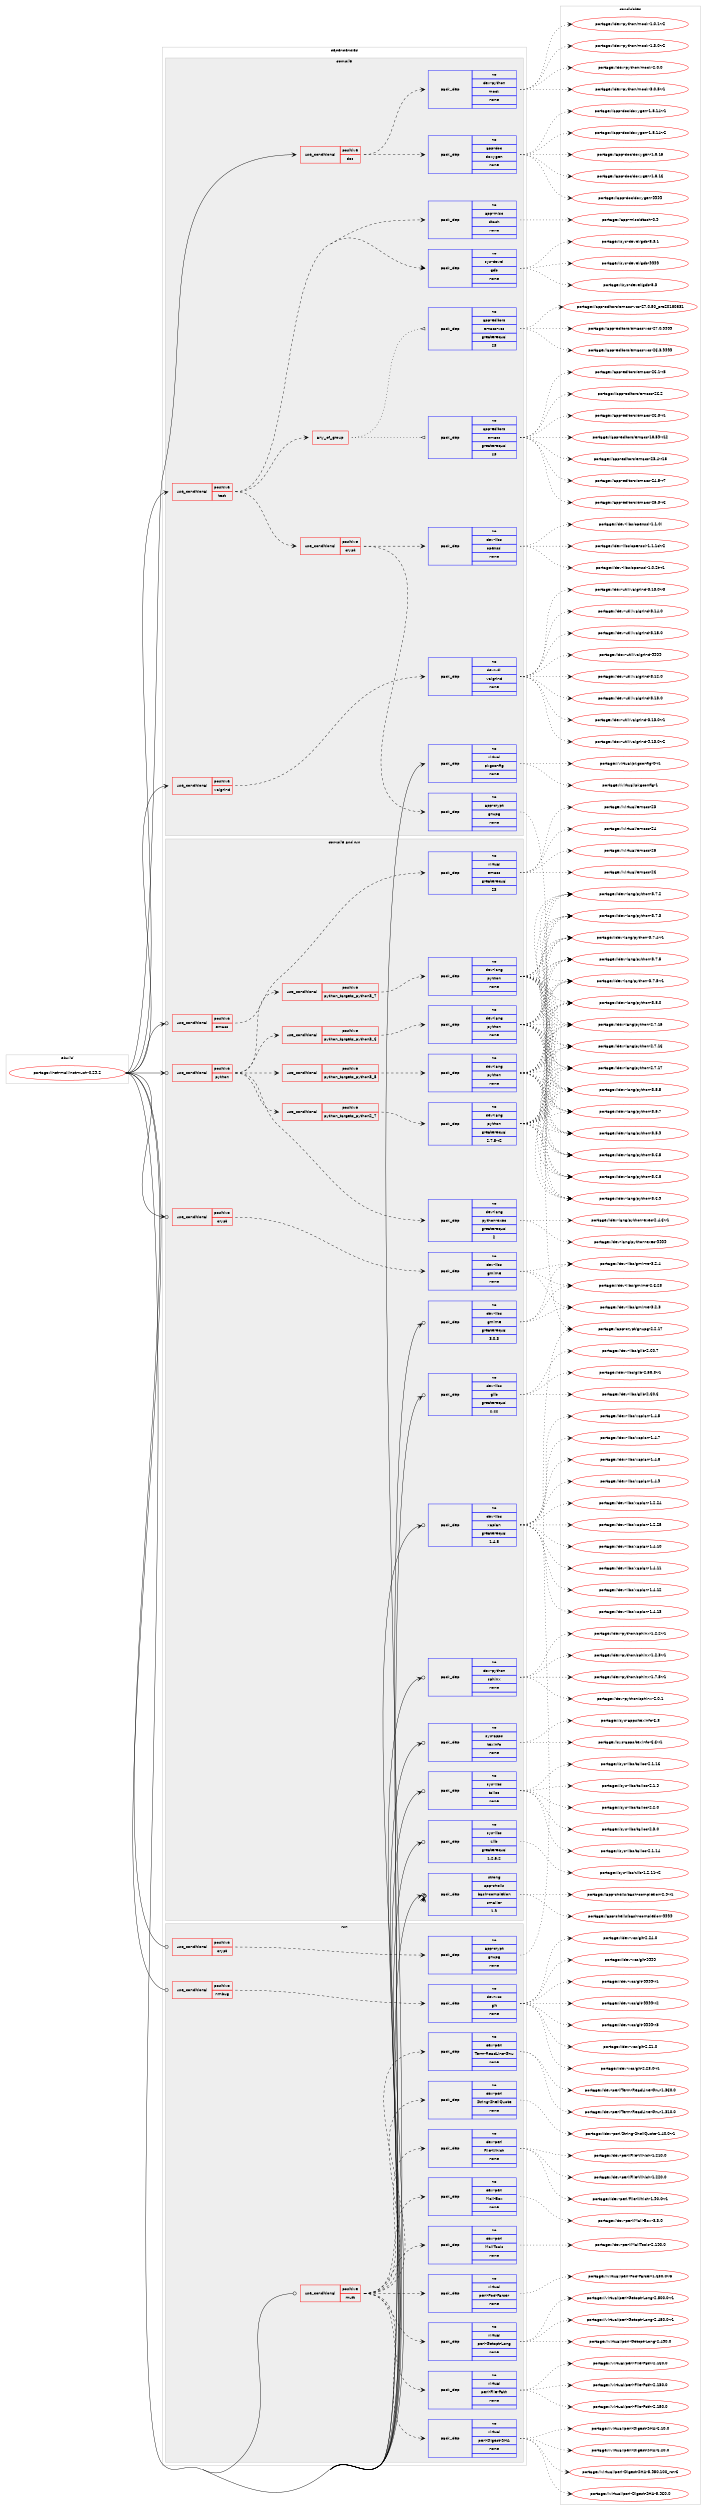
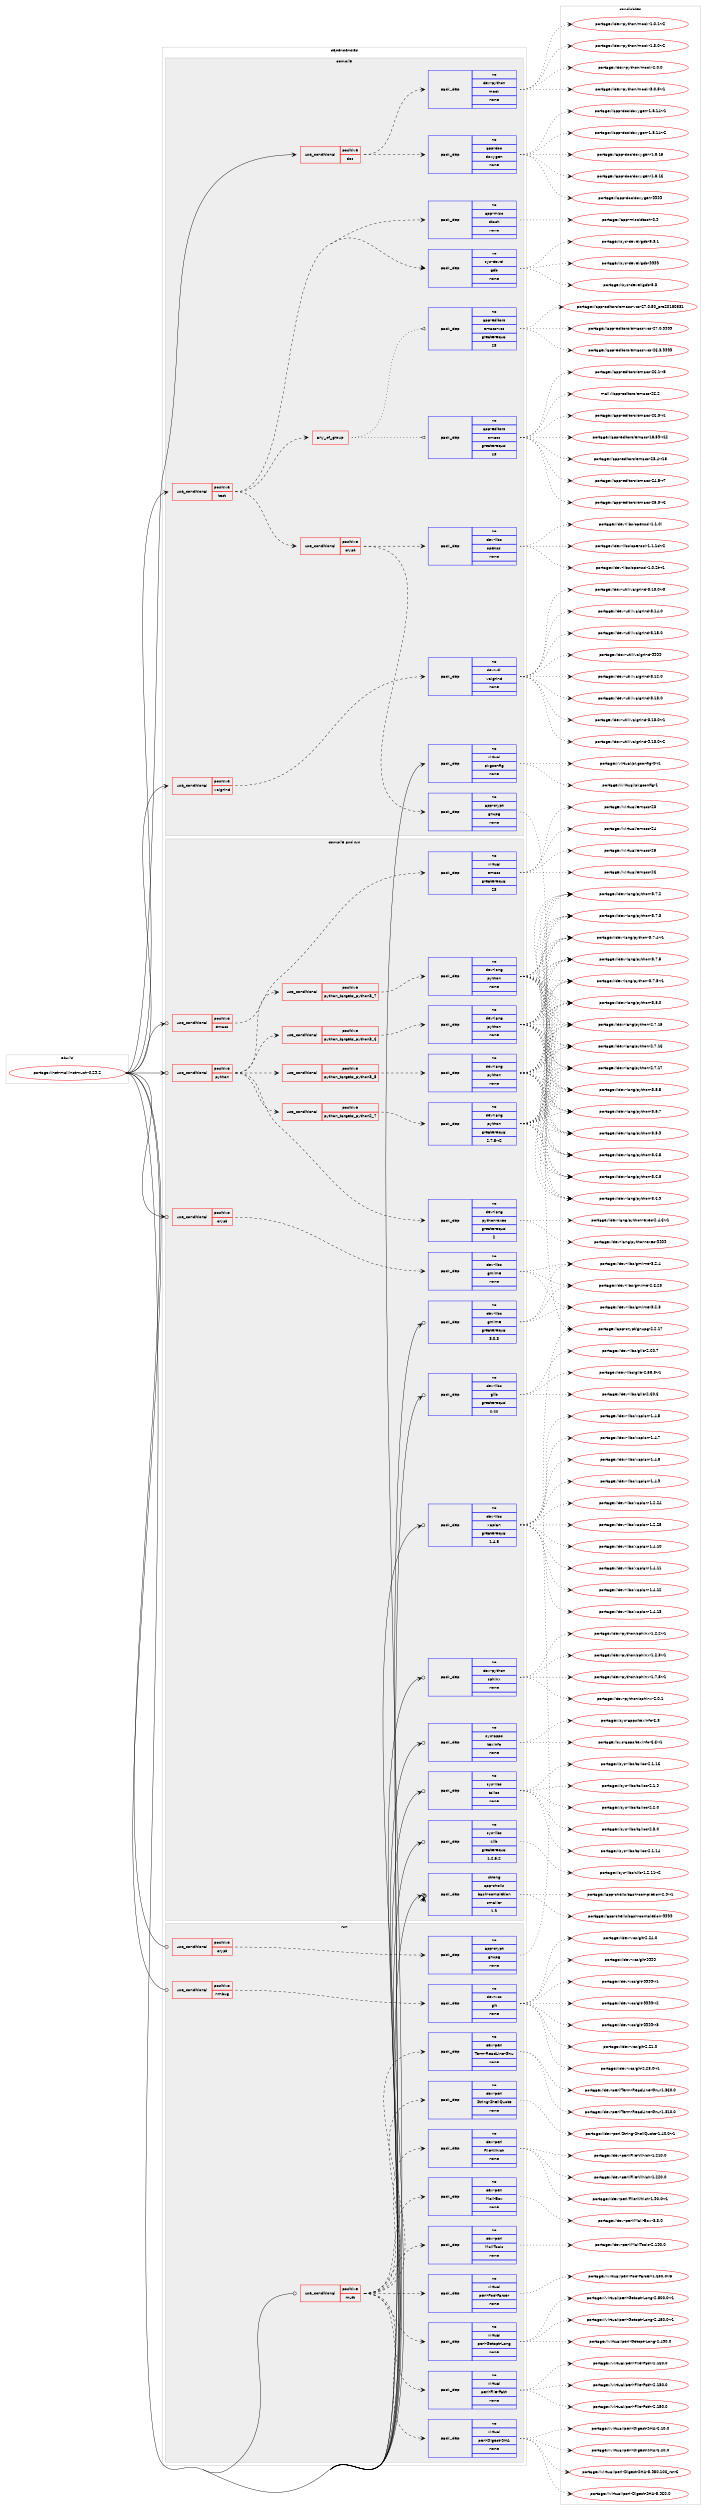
node "portage://app-editors/emacs-26.2": label "portage://app-editors/emacs-26.2" -> "mail://app-editors/emacs-26.2"
